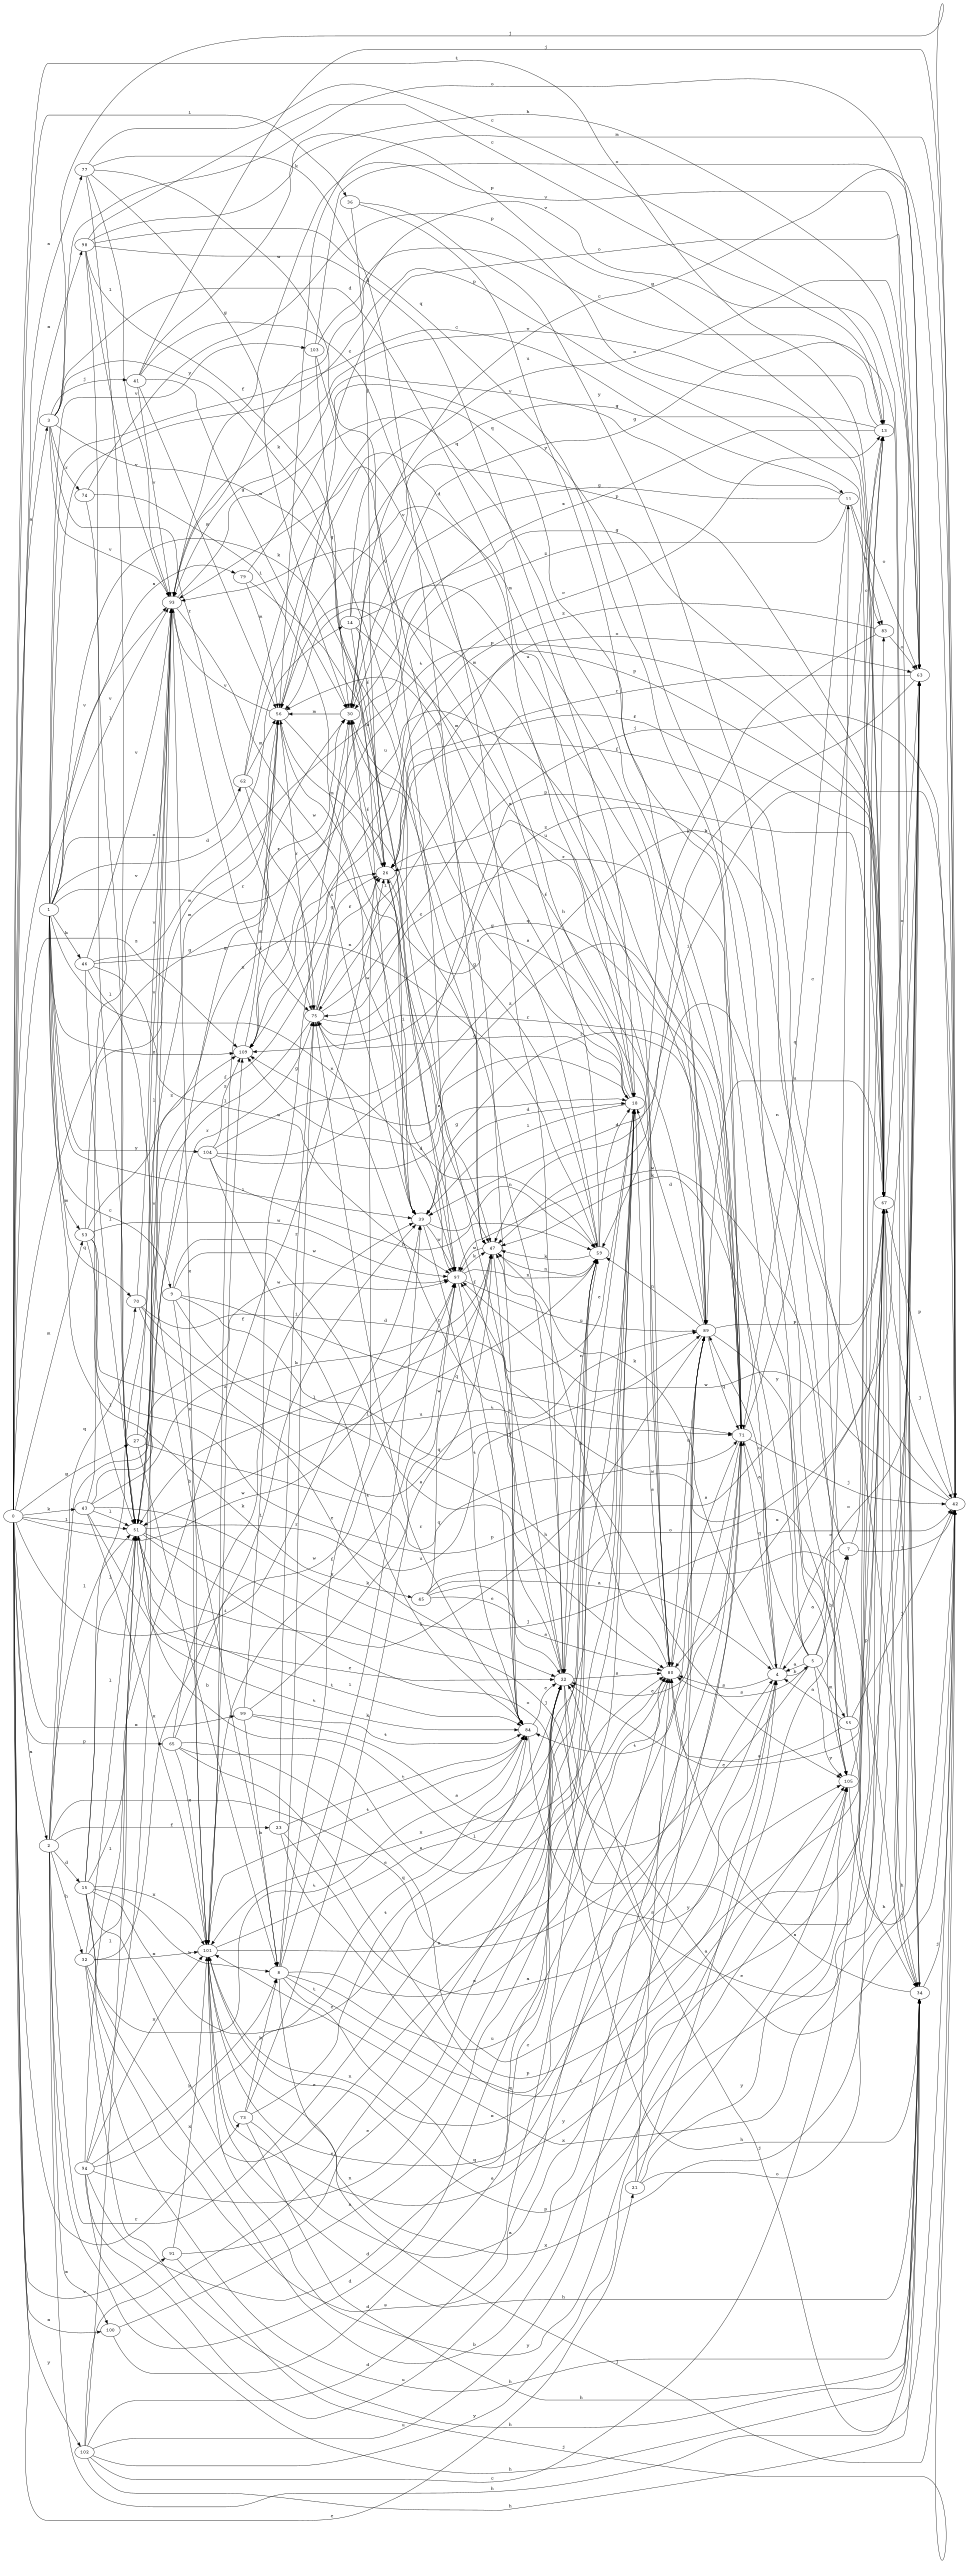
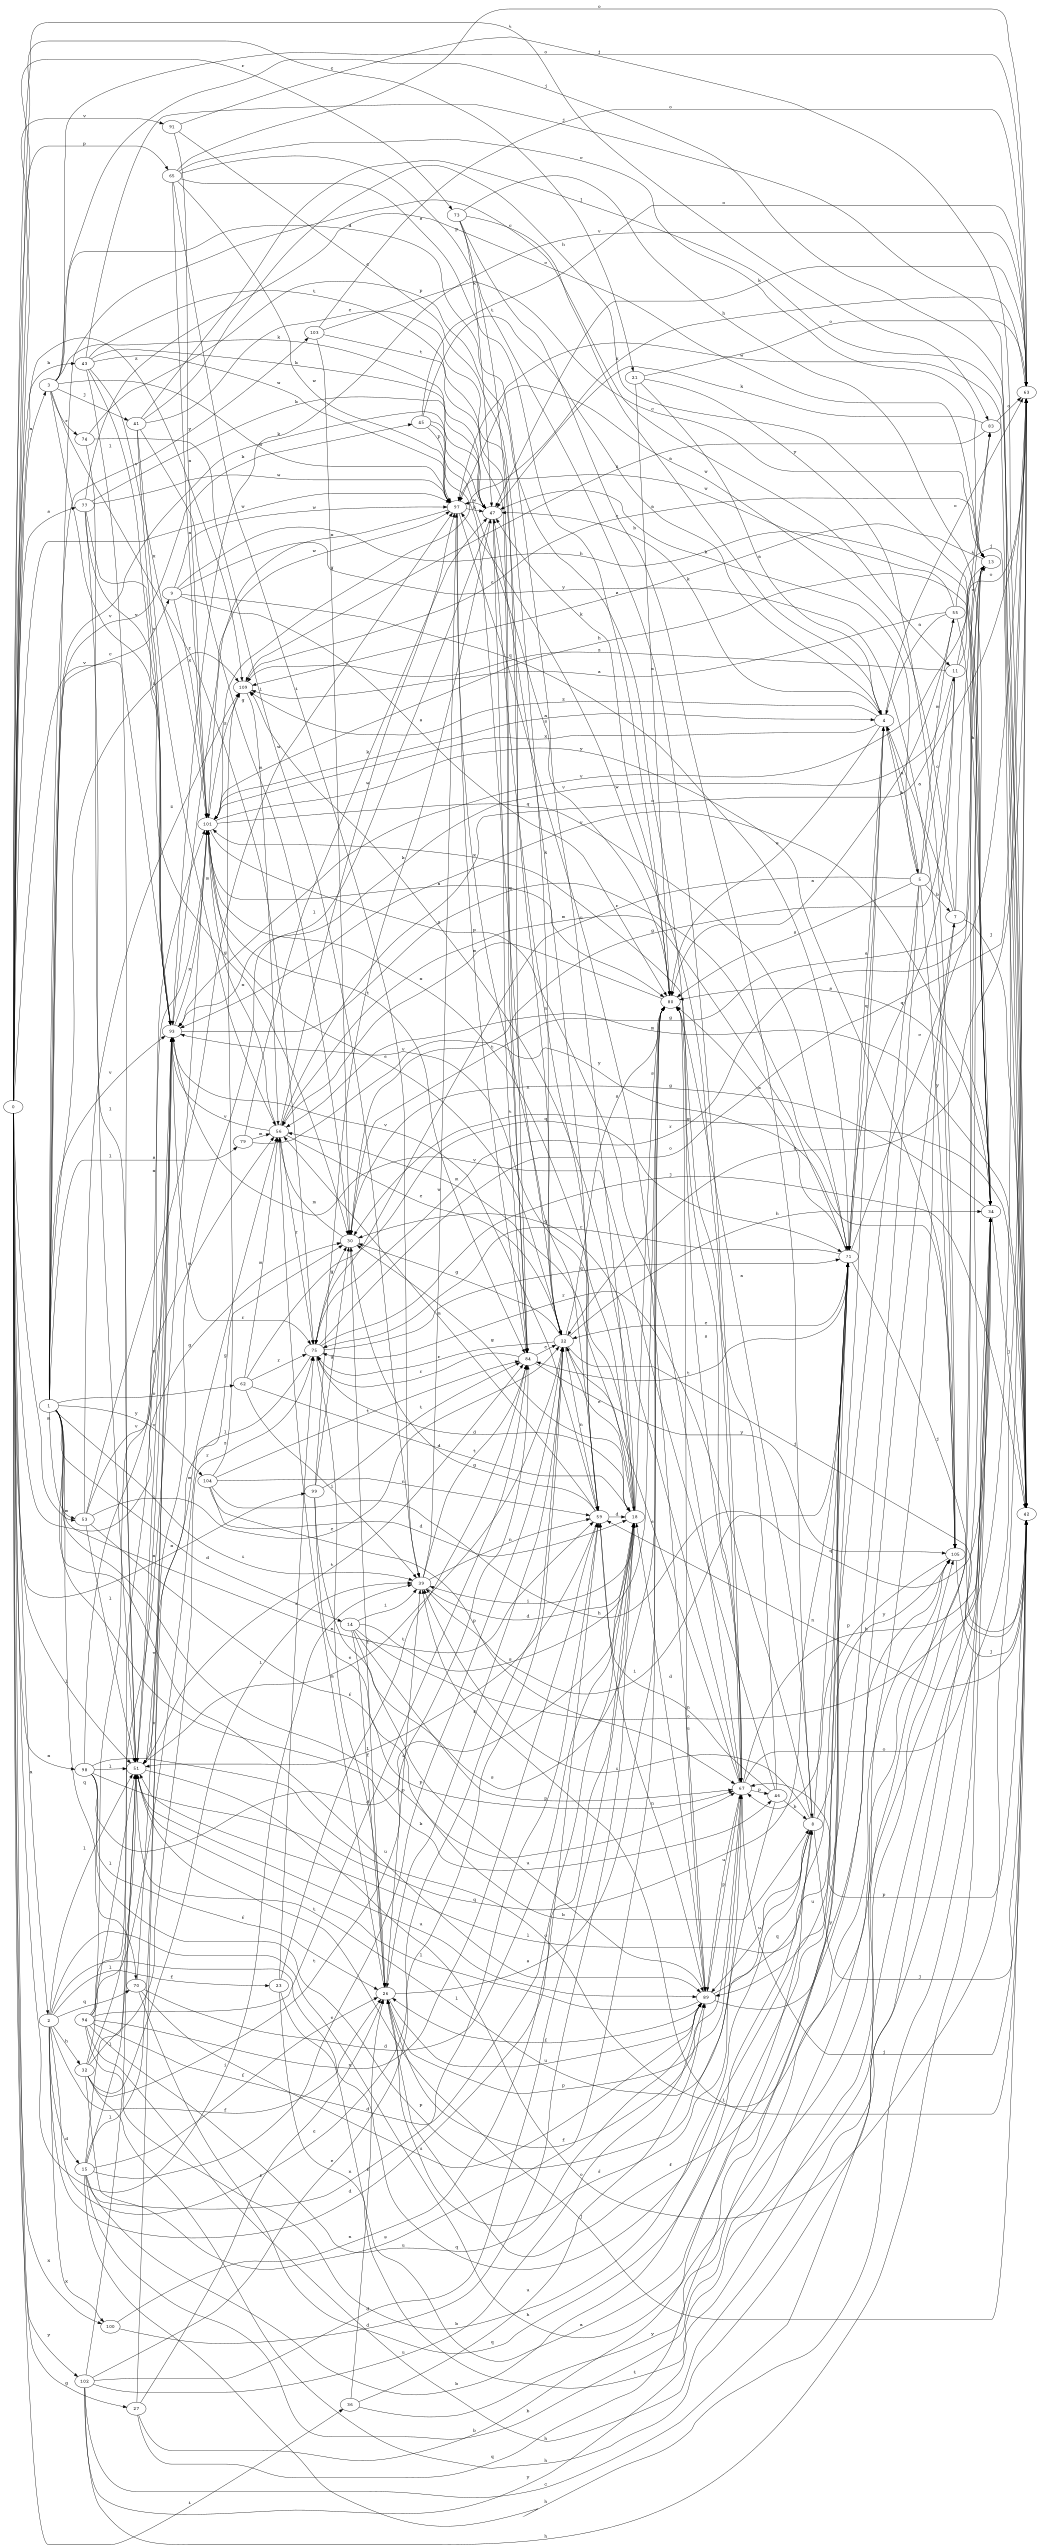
edge "65" -> "63": added, label "o"
edge "46" -> "67": reversed
edge "45" -> "97": label "w" -> "p"
